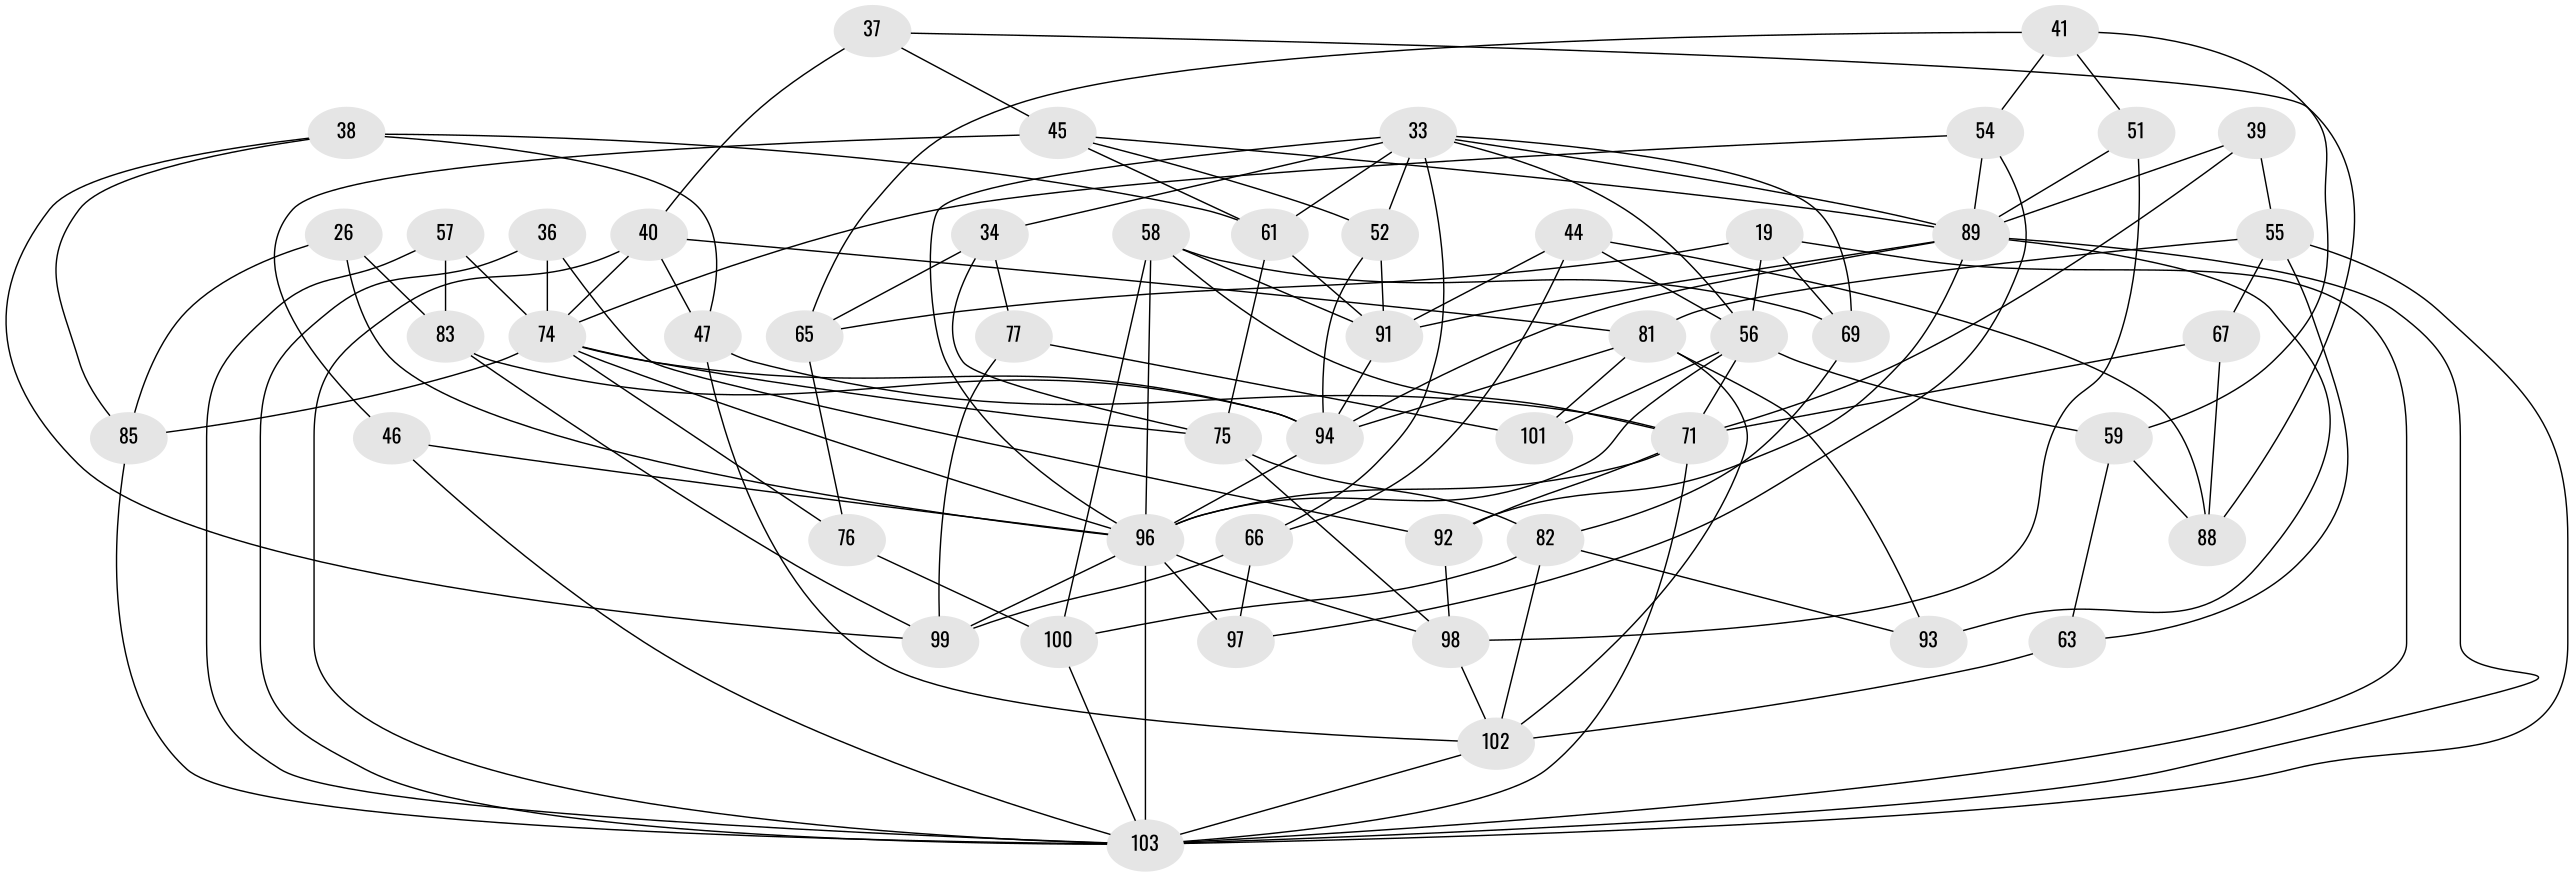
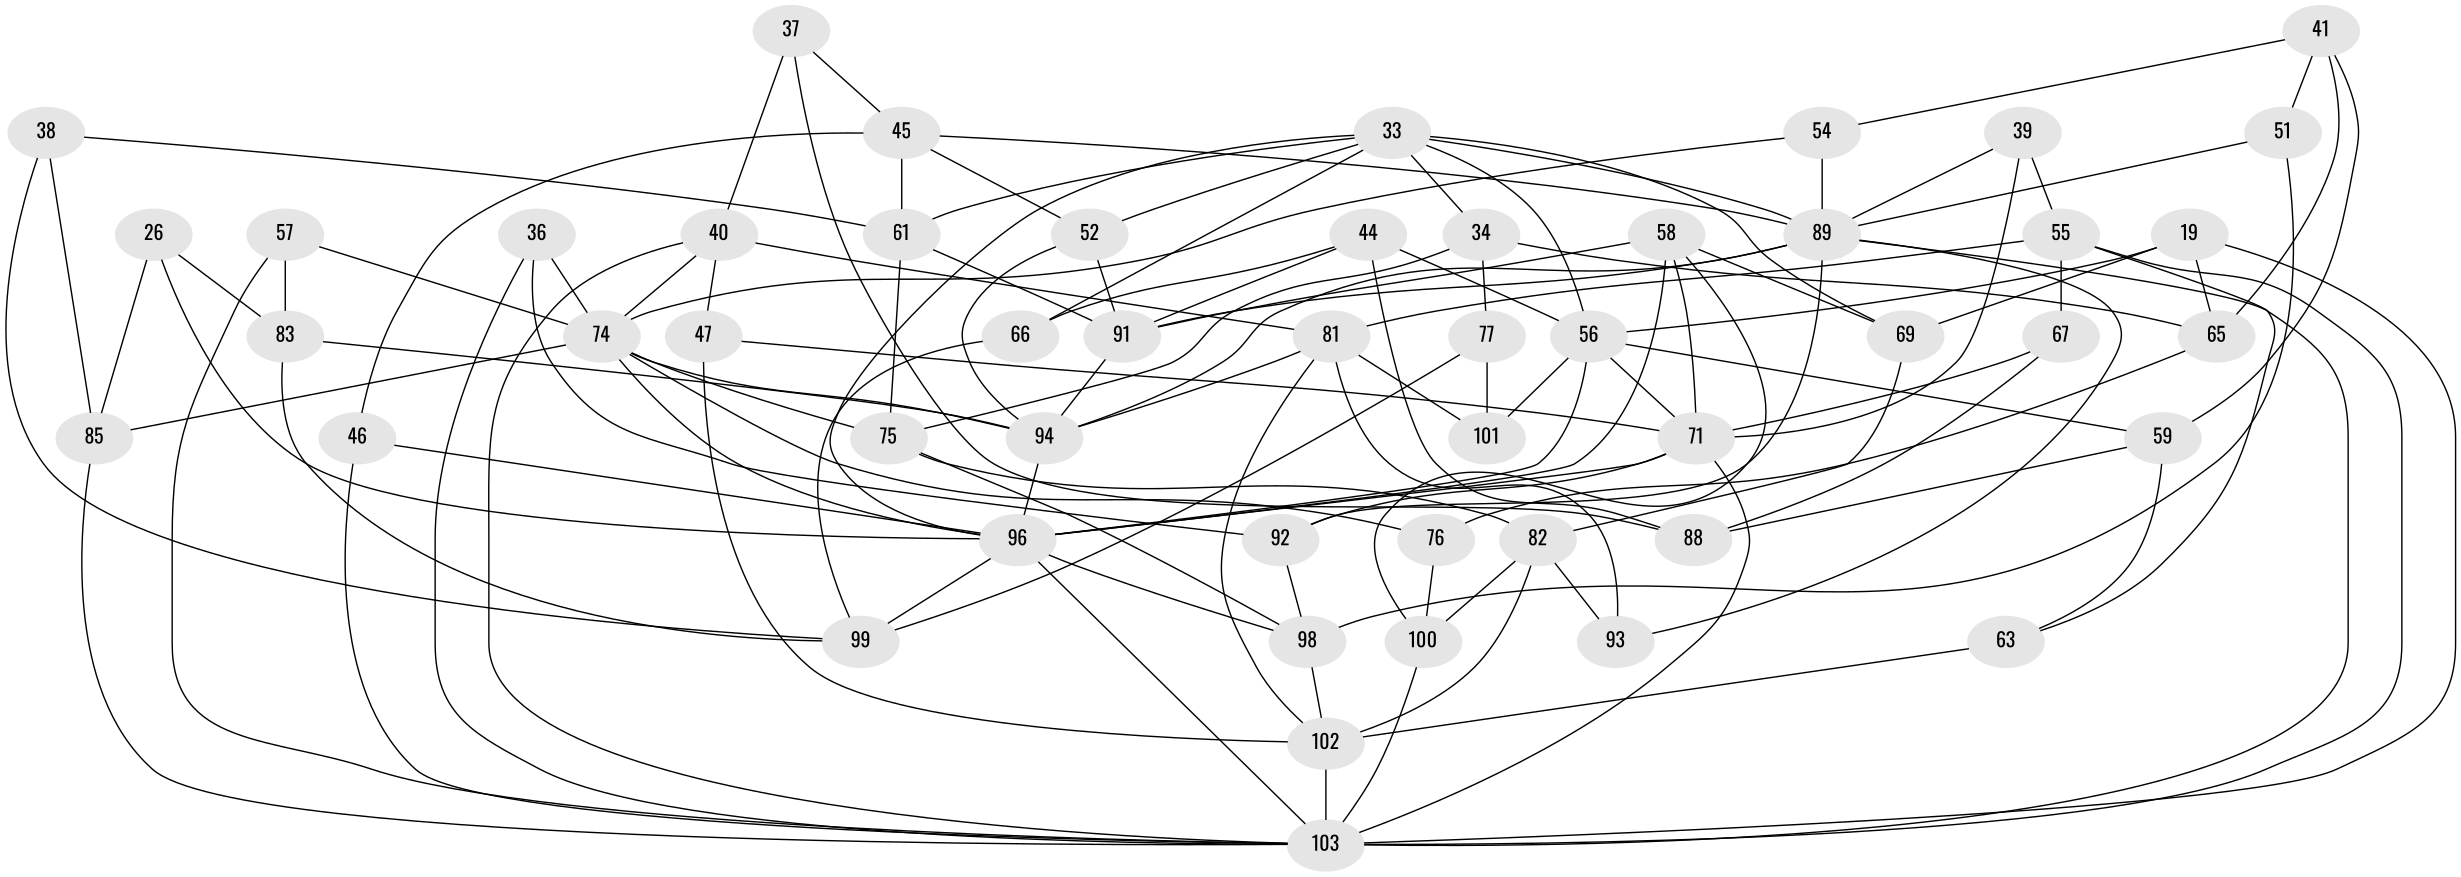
edge "38" -- "47": removed
node "97": removed
